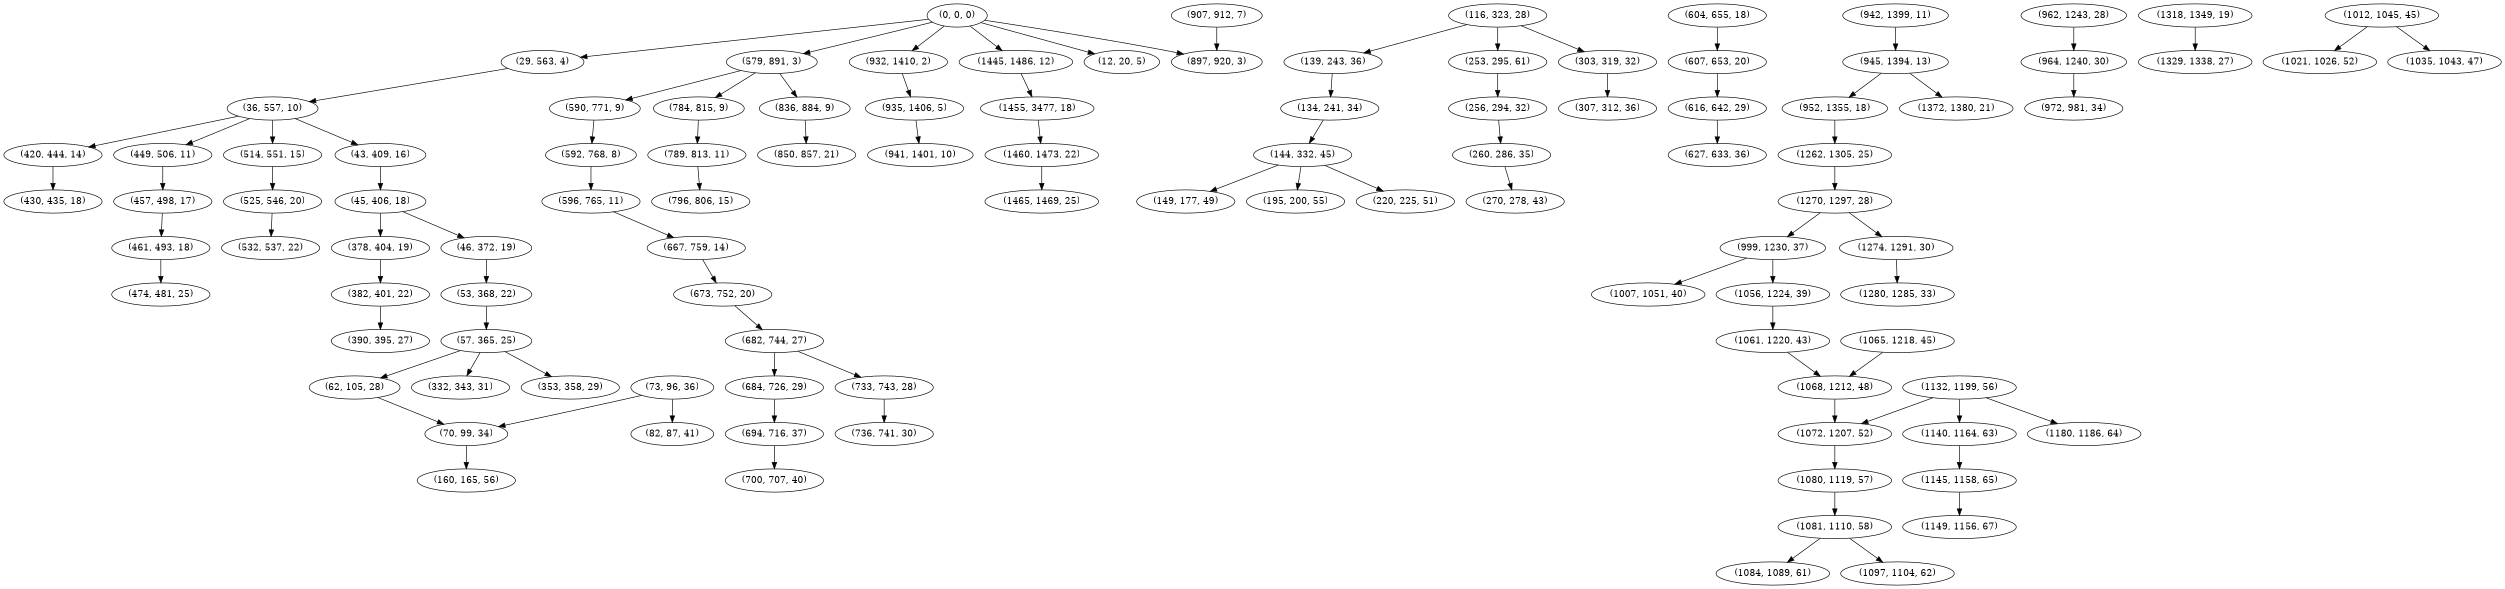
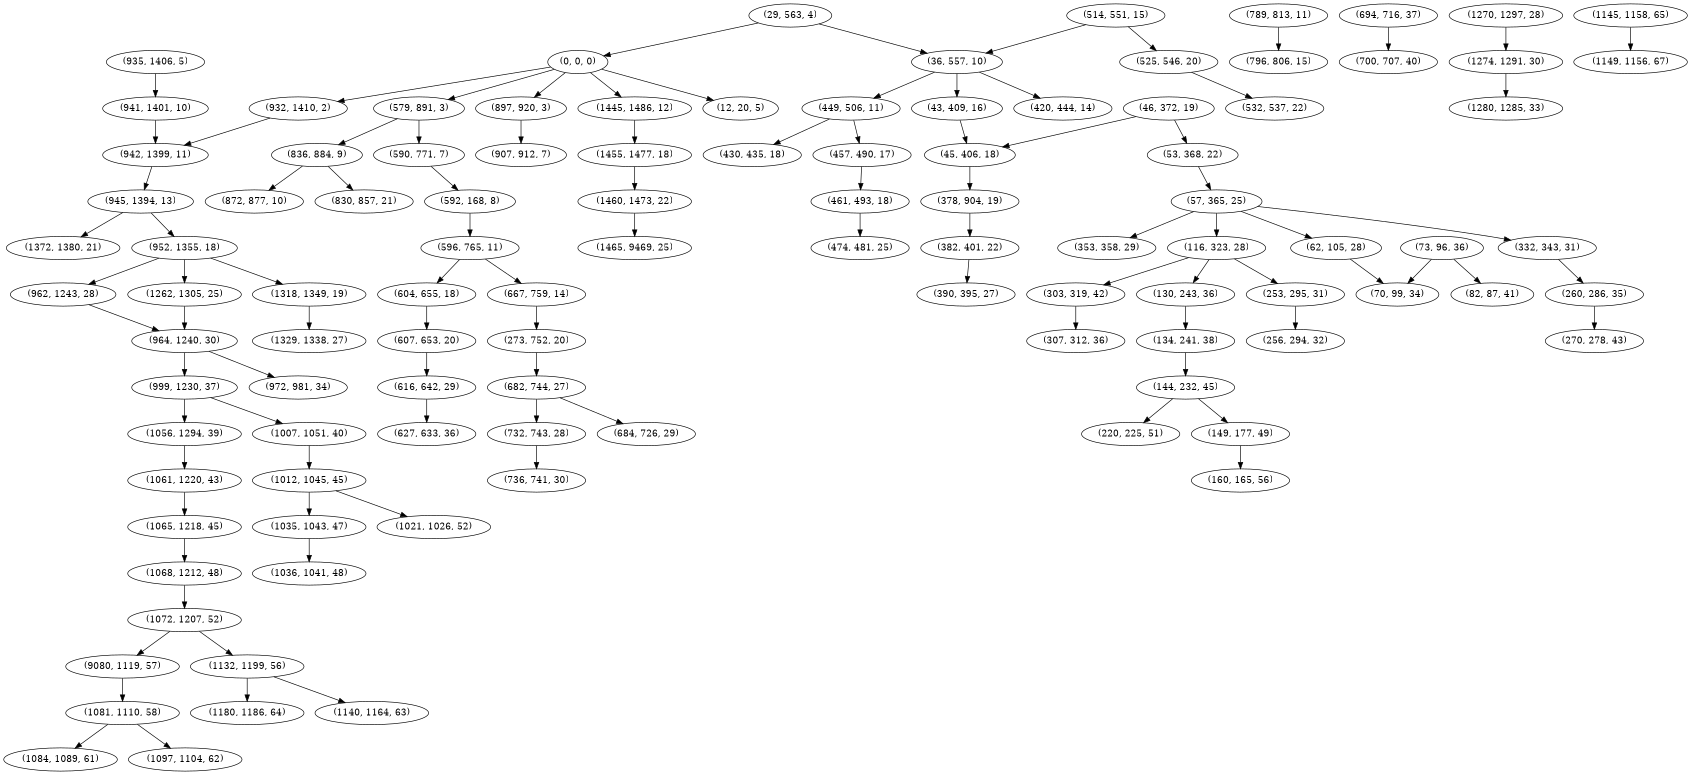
edge "(907, 912, 7)" -> "(897, 920, 3)": reversed
edge "(0, 0, 0)" -> "(29, 563, 4)": reversed
node "(139, 243, 36)": label "(139, 243, 36)" -> "(130, 243, 36)"
node "(253, 295, 61)": label "(253, 295, 61)" -> "(253, 295, 31)"
node "(303, 319, 32)": label "(303, 319, 32)" -> "(303, 319, 42)"
edge "(932, 1410, 2)" -> "(935, 1406, 5)": now "(932, 1410, 2)" -> "(942, 1399, 11)"
node "(590, 771, 9)": label "(590, 771, 9)" -> "(590, 771, 7)"
node "(784, 815, 9)": removed
node "(1455, 3477, 18)": label "(1455, 3477, 18)" -> "(1455, 1477, 18)"
node "(134, 241, 34)": label "(134, 241, 34)" -> "(134, 241, 38)"
edge "(941, 1401, 10)" -> "(942, 1399, 11)": added
edge "(36, 557, 10)" -> "(514, 551, 15)": reversed
edge "(256, 294, 32)" -> "(260, 286, 35)": now "(332, 343, 31)" -> "(260, 286, 35)"
node "(592, 768, 8)": label "(592, 768, 8)" -> "(592, 168, 8)"
node "(850, 857, 21)": label "(850, 857, 21)" -> "(830, 857, 21)"
node "(144, 332, 45)": label "(144, 332, 45)" -> "(144, 232, 45)"
edge "(420, 444, 14)" -> "(430, 435, 18)": now "(449, 506, 11)" -> "(430, 435, 18)"
edge "(1262, 1305, 25)" -> "(1270, 1297, 28)": now "(1262, 1305, 25)" -> "(964, 1240, 30)"
node "(457, 498, 17)": label "(457, 498, 17)" -> "(457, 490, 17)"
node "(872, 877, 10)": added
node "(1465, 1469, 25)": label "(1465, 1469, 25)" -> "(1465, 9469, 25)"
node "(195, 200, 55)": removed
edge "(57, 365, 25)" -> "(116, 323, 28)": added
edge "(45, 406, 18)" -> "(46, 372, 19)": reversed
edge "(1270, 1297, 28)" -> "(999, 1230, 37)": now "(964, 1240, 30)" -> "(999, 1230, 37)"
node "(378, 404, 19)": label "(378, 404, 19)" -> "(378, 904, 19)"
edge "(596, 765, 11)" -> "(604, 655, 18)": added
edge "(952, 1355, 18)" -> "(962, 1243, 28)": added
edge "(952, 1355, 18)" -> "(1318, 1349, 19)": added
node "(673, 752, 20)": label "(673, 752, 20)" -> "(273, 752, 20)"
node "(1056, 1224, 39)": label "(1056, 1224, 39)" -> "(1056, 1294, 39)"
edge "(1061, 1220, 43)" -> "(1068, 1212, 48)": now "(1061, 1220, 43)" -> "(1065, 1218, 45)"
node "(733, 743, 28)": label "(733, 743, 28)" -> "(732, 743, 28)"
edge "(684, 726, 29)" -> "(694, 716, 37)": removed
edge "(1132, 1199, 56)" -> "(1072, 1207, 52)": reversed
edge "(1007, 1051, 40)" -> "(1012, 1045, 45)": added
edge "(70, 99, 34)" -> "(160, 165, 56)": now "(149, 177, 49)" -> "(160, 165, 56)"
edge "(1140, 1164, 63)" -> "(1145, 1158, 65)": removed
node "(1080, 1119, 57)": label "(1080, 1119, 57)" -> "(9080, 1119, 57)"
node "(1036, 1041, 48)": added
